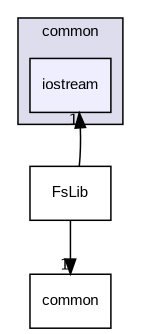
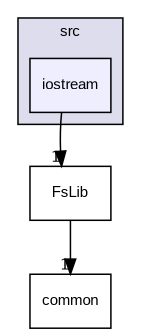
cluster "common": label "common" -> "src"
edge "FsLib" -> "iostream": reversed
